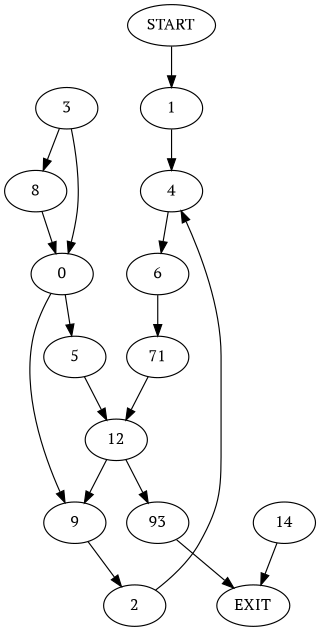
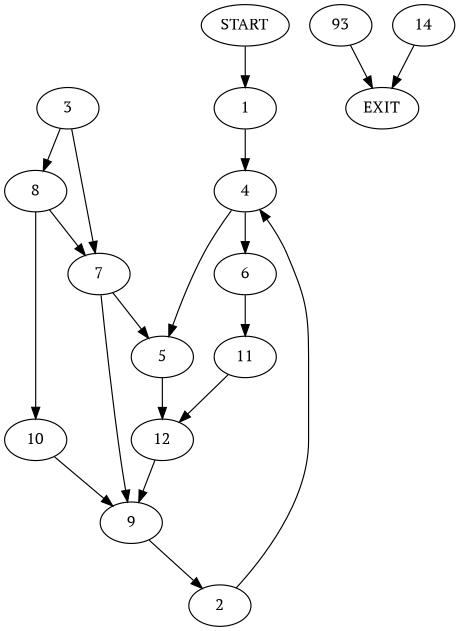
edge "4" -> "5": added
node "0": label "0" -> "7"
node "71": label "71" -> "11"
node "10": added
edge "12" -> "93": removed
